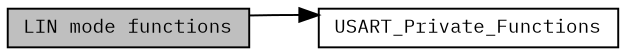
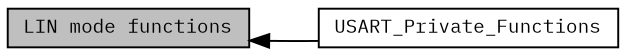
edge "LIN mode functions" -> "USART_Private_Functions": reversed
